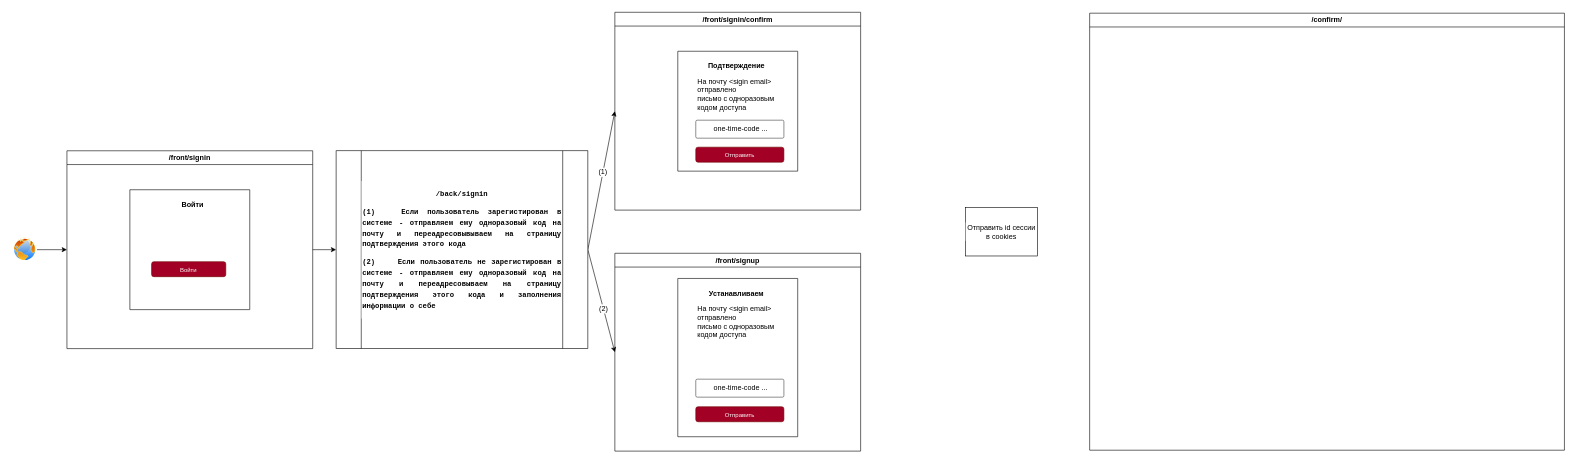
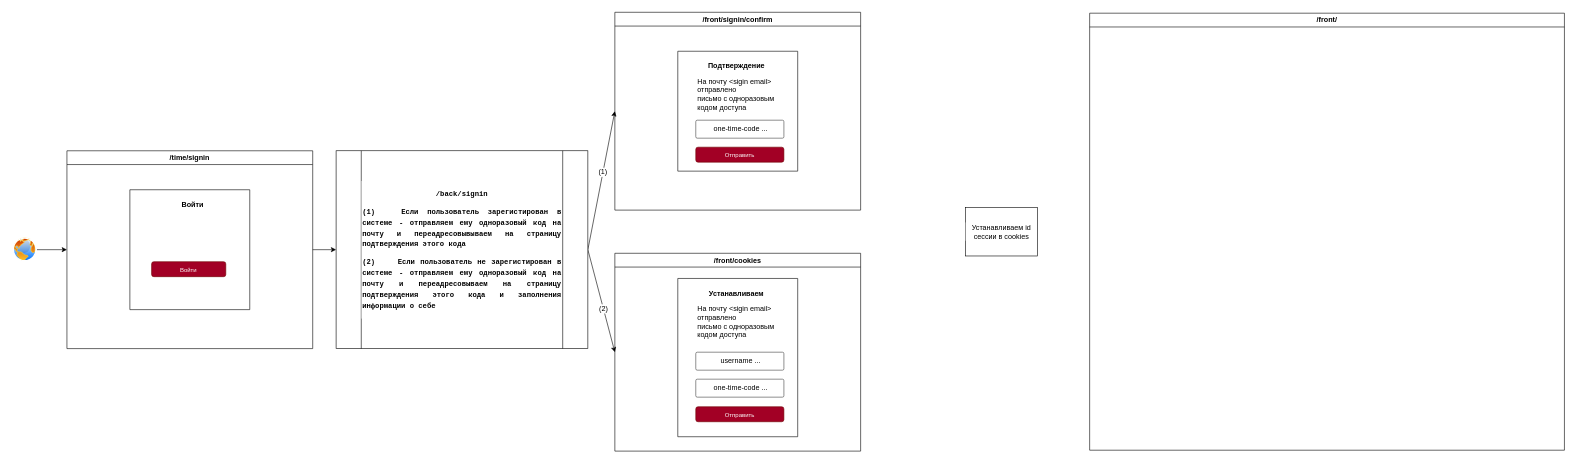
node "/confirm/": label "/confirm/" -> "/front/"
node "/front/signin": label "/front/signin" -> "/time/signin"
node "Отправить id сессии в cookies": label "Отправить id сессии в cookies" -> "Устанавливаем id сессии в cookies"
node "/front/signup": label "/front/signup" -> "/front/cookies"
node "username ...": added
